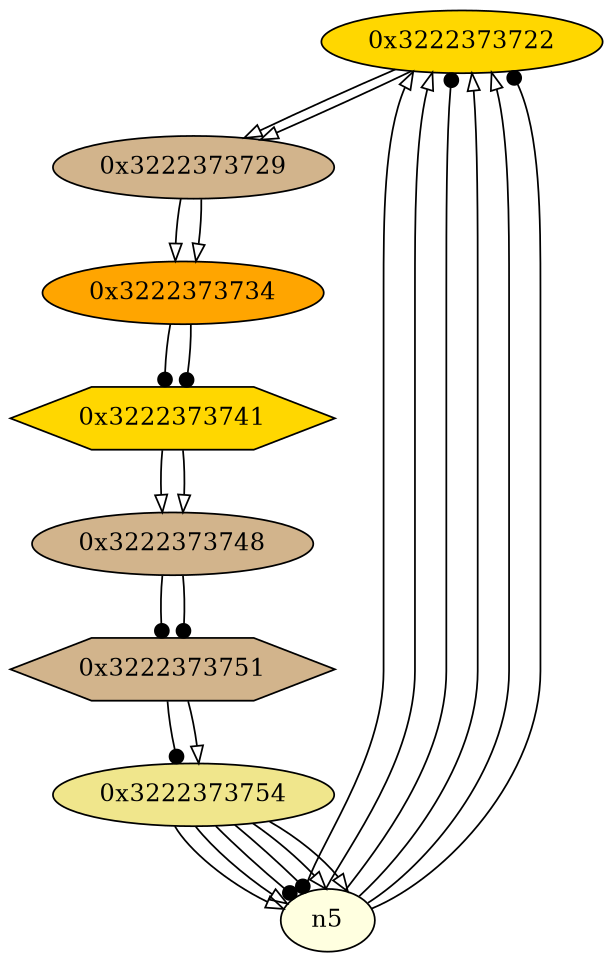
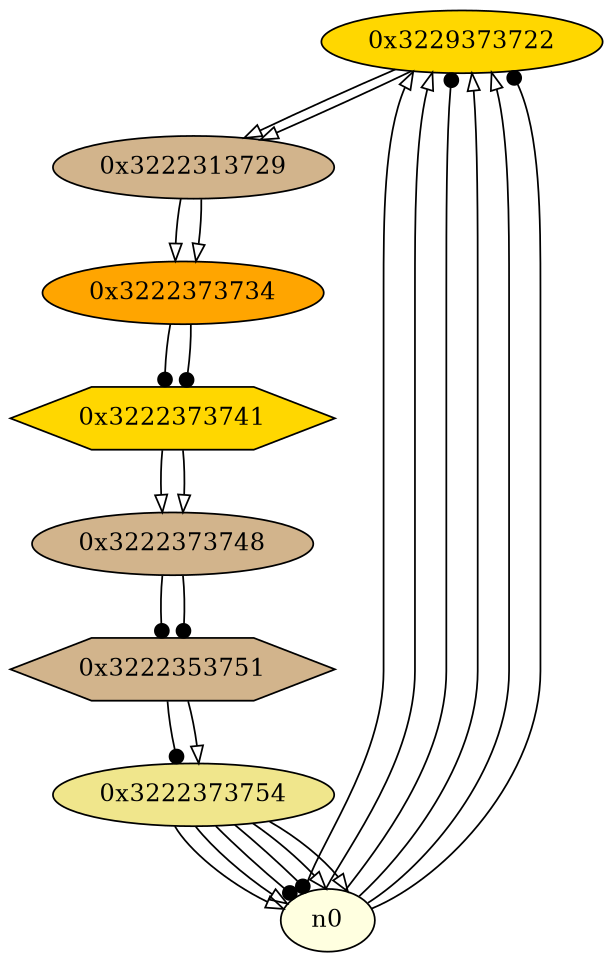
node "0x3222373722": label "0x3222373722" -> "0x3229373722"
node "0x3222373729": label "0x3222373729" -> "0x3222313729"
node "0x3222373751": label "0x3222373751" -> "0x3222353751"
node "n5": label "n5" -> "n0"
